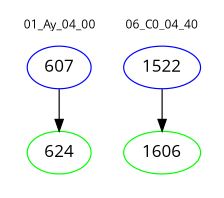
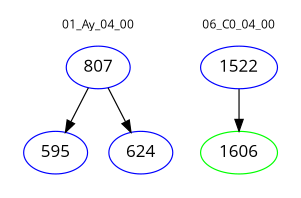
cluster "06_C0_04_40": label "06_C0_04_40" -> "06_C0_04_00"
node "607": label "607" -> "807"
node "595": added
node "624": color green -> blue
